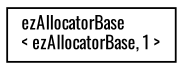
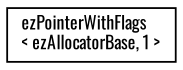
node "ezAllocatorBase < ezAllocatorBase, 1 >": label "ezAllocatorBase < ezAllocatorBase, 1 >" -> "ezPointerWithFlags < ezAllocatorBase, 1 >"
